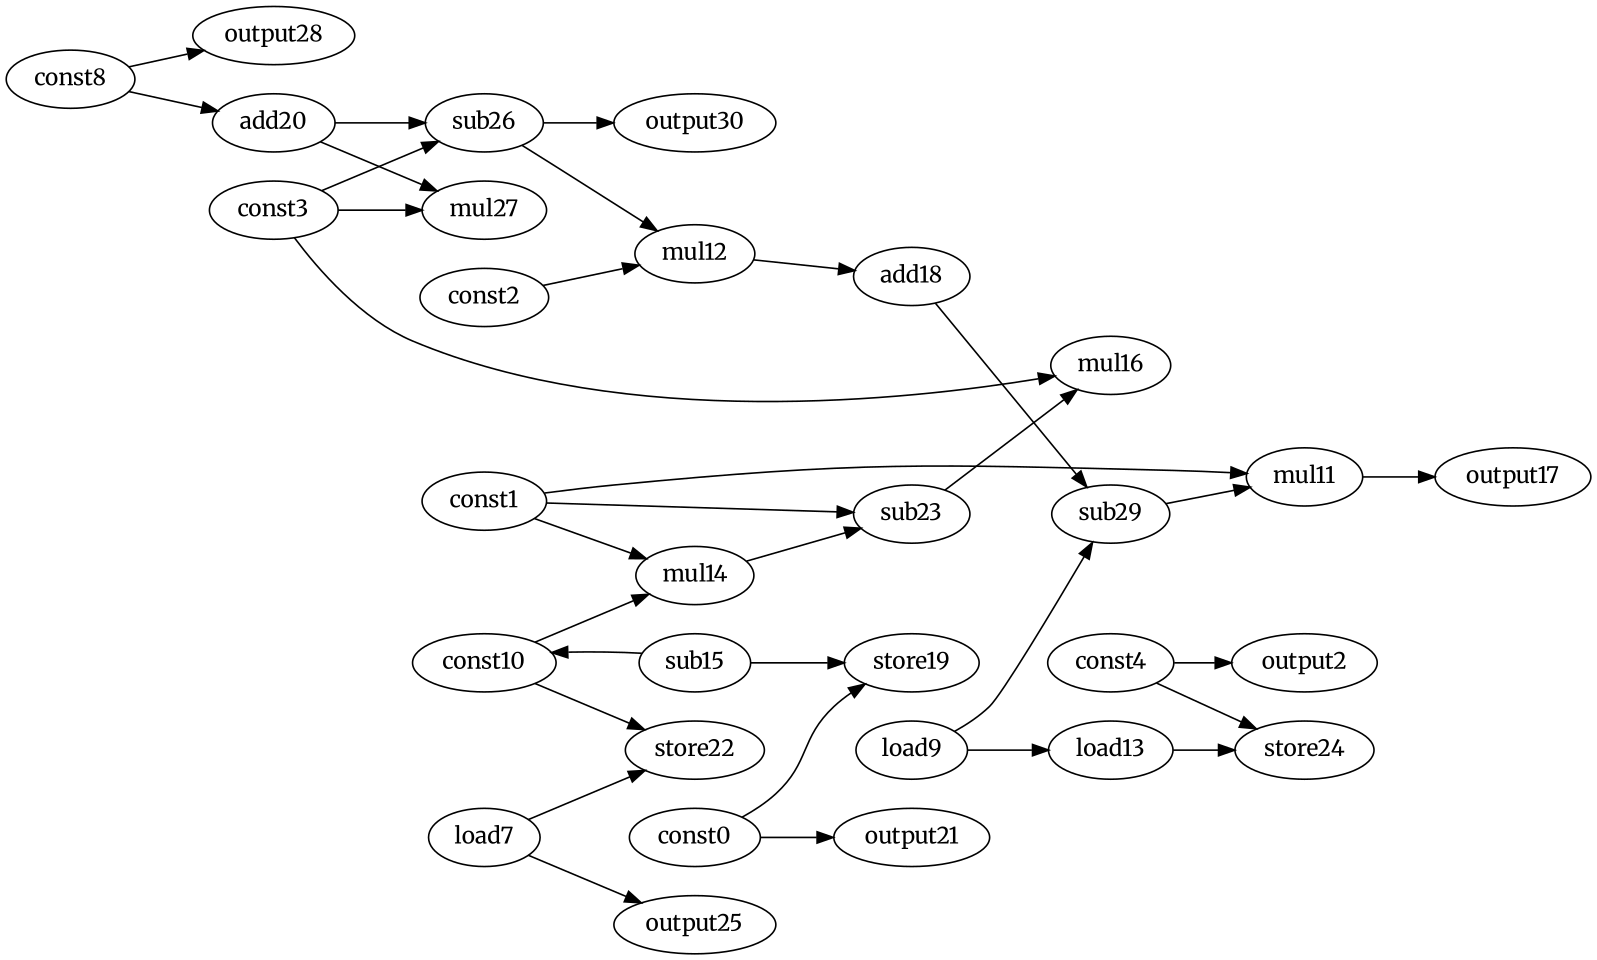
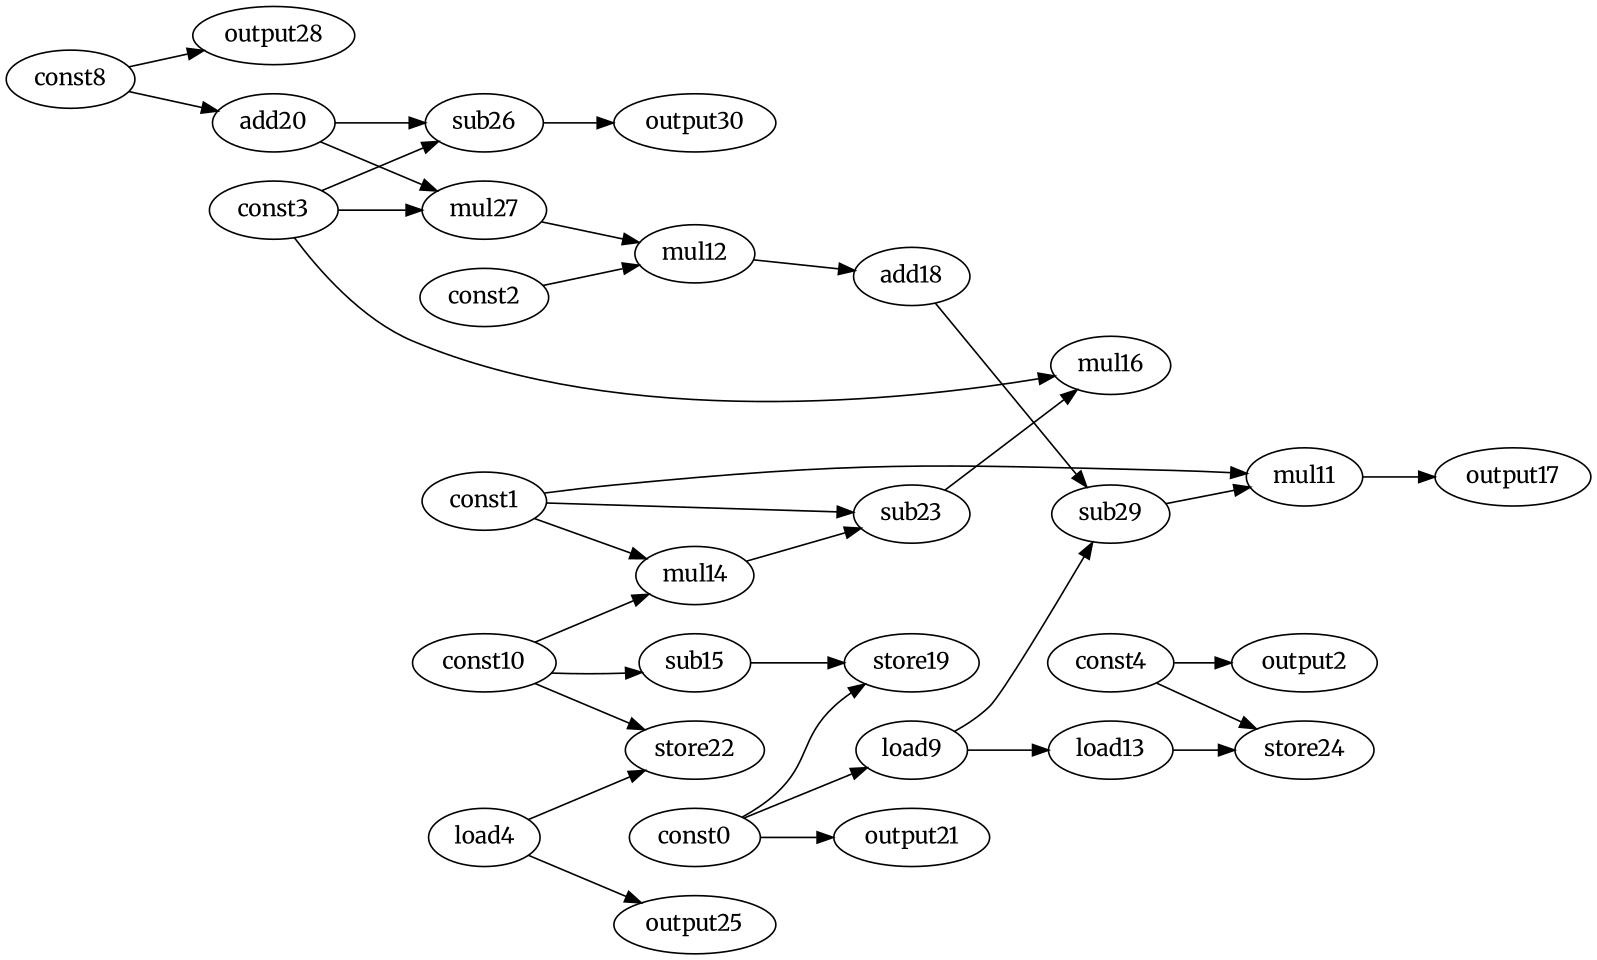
edge "sub26" -> "mul12": now "mul27" -> "mul12"
edge "sub15" -> "const10": reversed
edge "const0" -> "load9": added
node "load7": label "load7" -> "load4"
